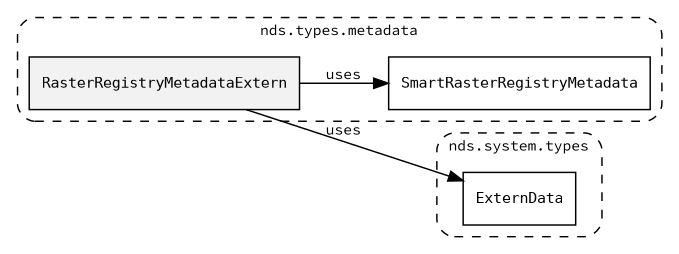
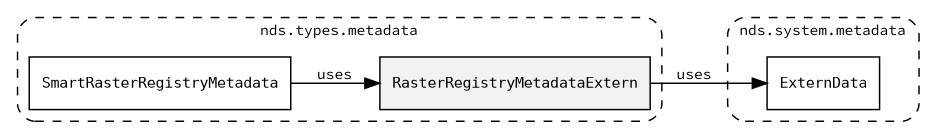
edge "RasterRegistryMetadataExtern" -> "SmartRasterRegistryMetadata": reversed
cluster "nds.system.types": label "nds.system.types" -> "nds.system.metadata"
